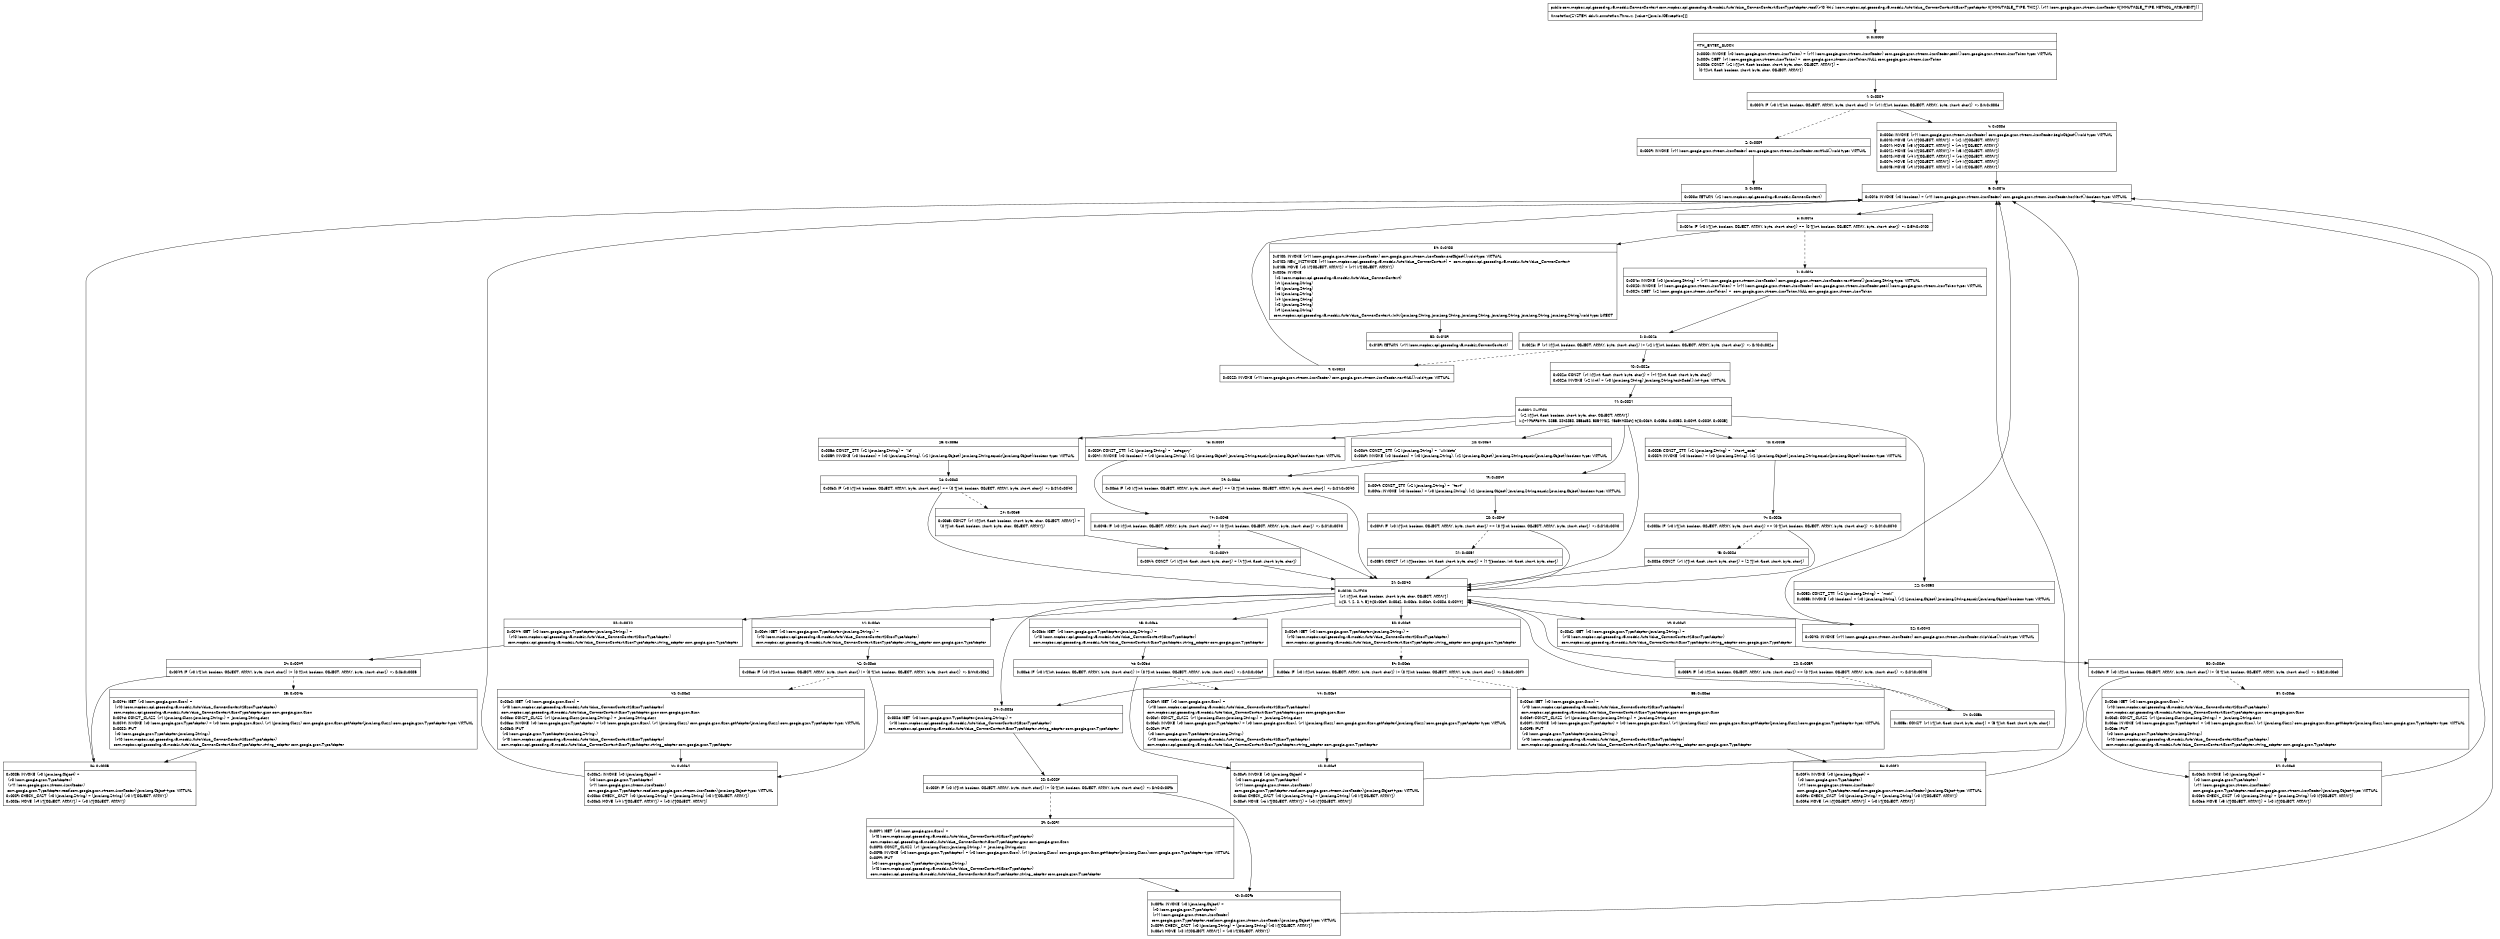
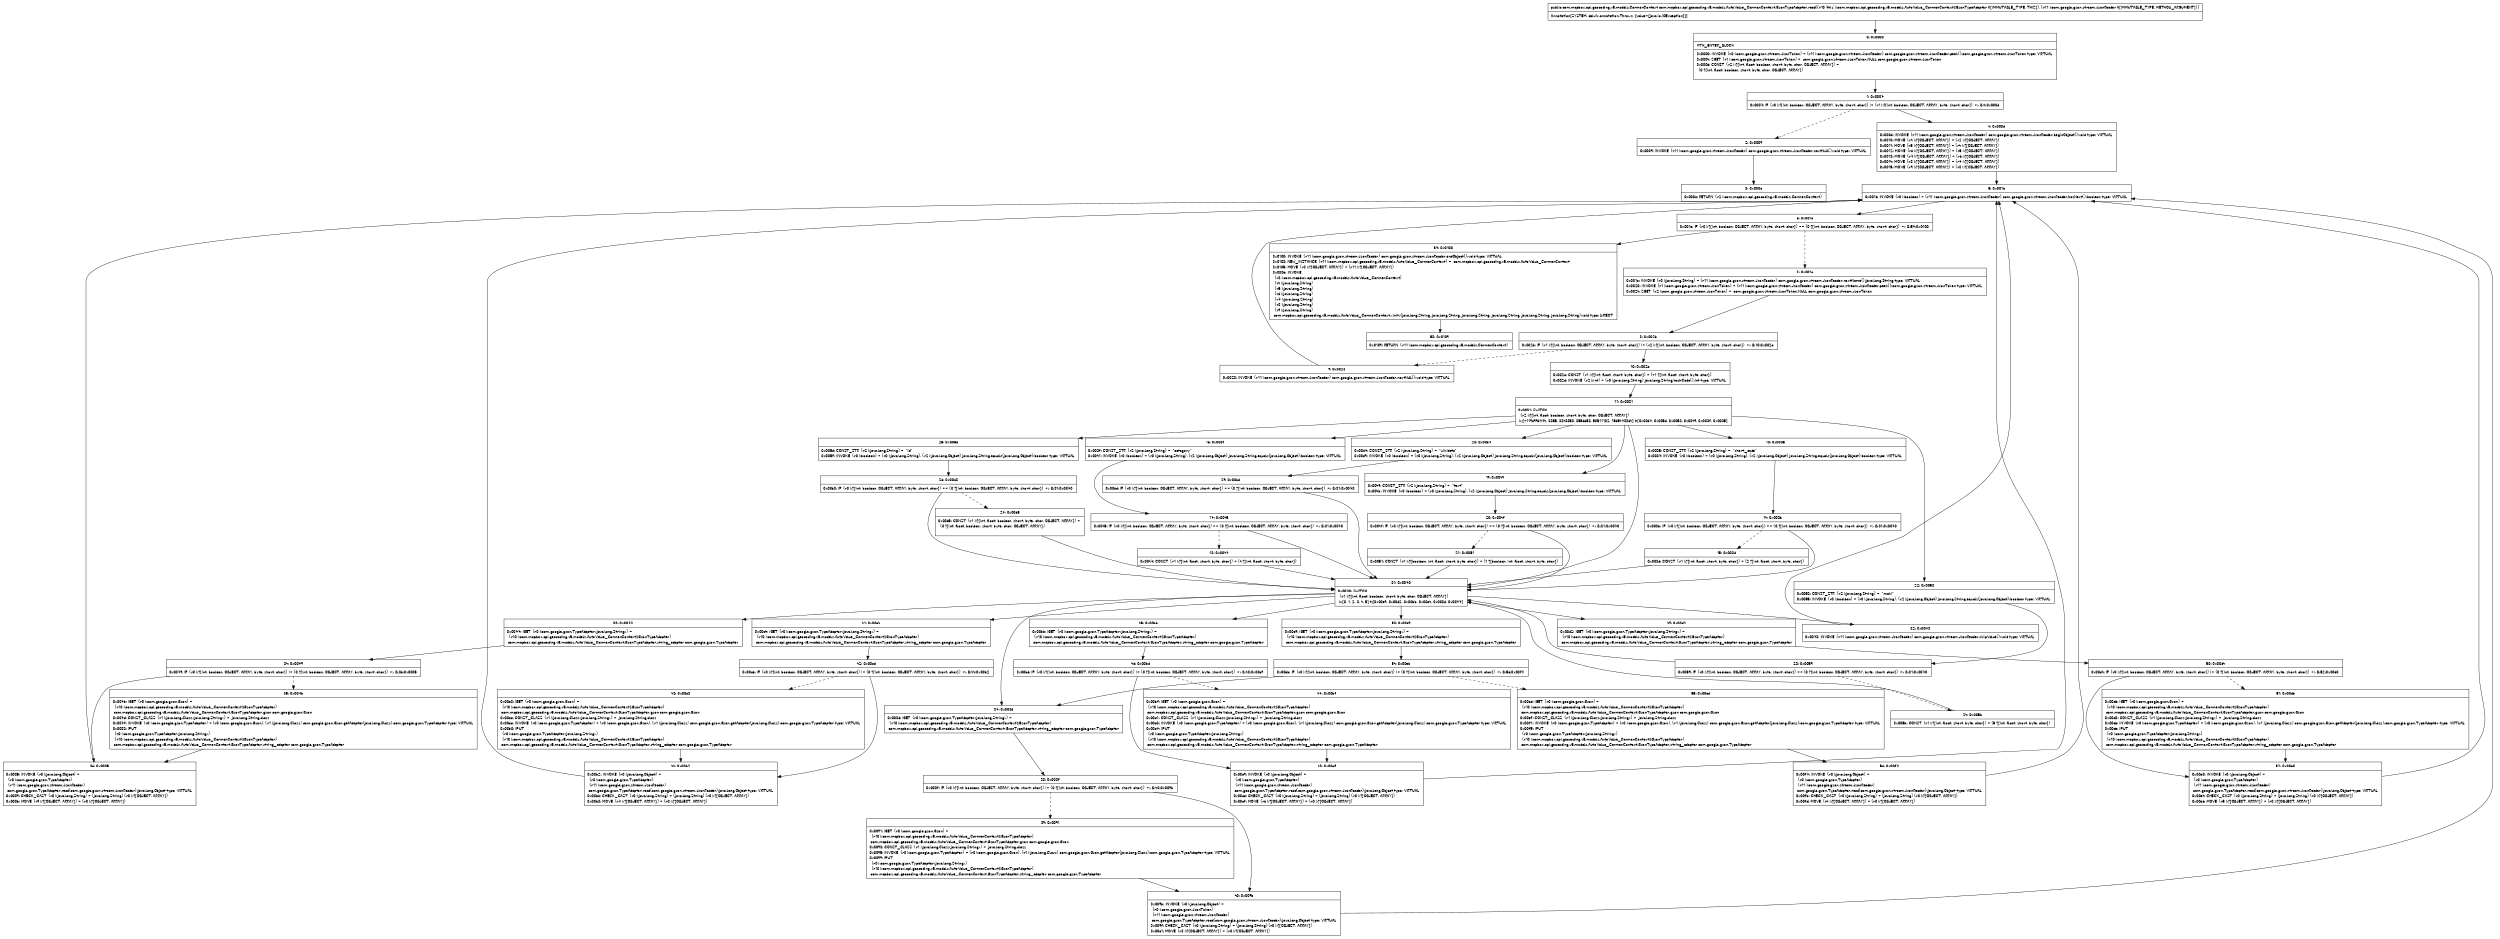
edge "27: 0x0065" -> "18: 0x0047": now "27: 0x0065" -> "31: 0x0070"
edge "53: 0x00e9" -> "54: 0x00eb": style dashed -> solid
edge "49: 0x00d2" -> "23: 0x0059": now "22: 0x0053" -> "23: 0x0059"
node "40: 0x009b": text "(r0 I:com.google.gson.TypeAdapter)" -> "(r0 I:com.google.gson.JsonToken)"
